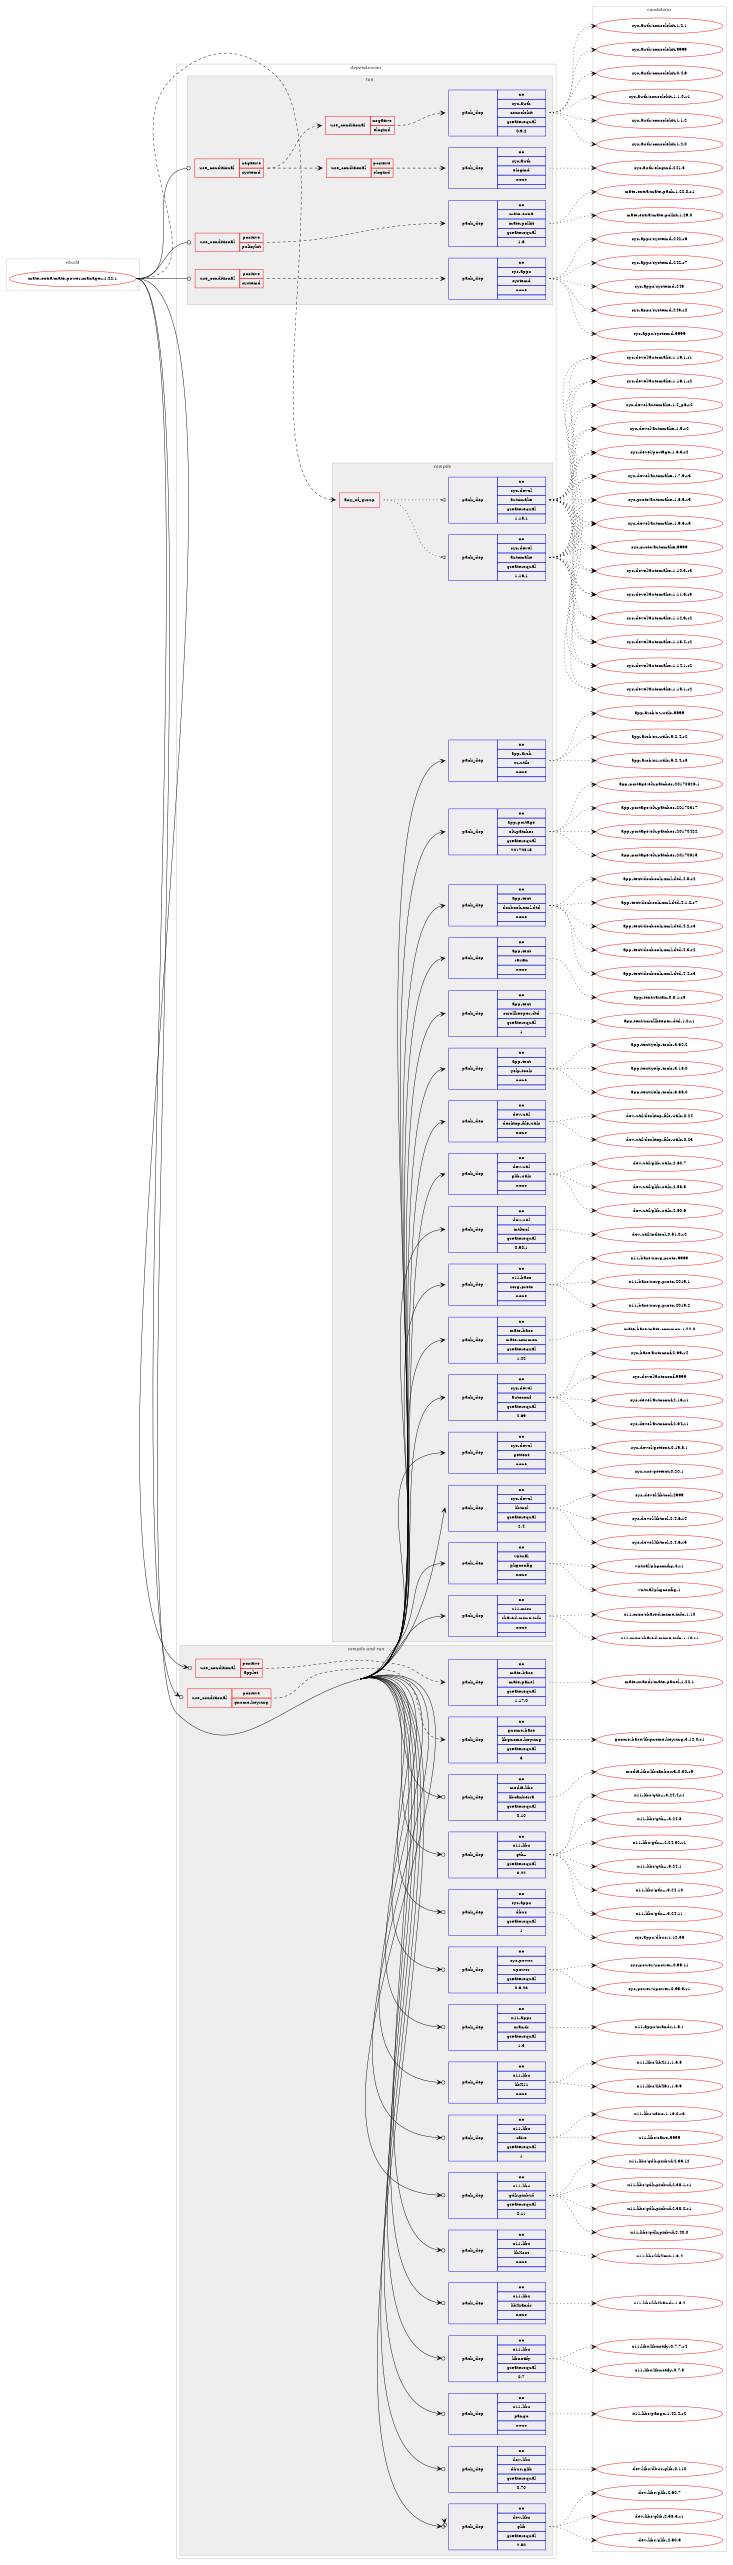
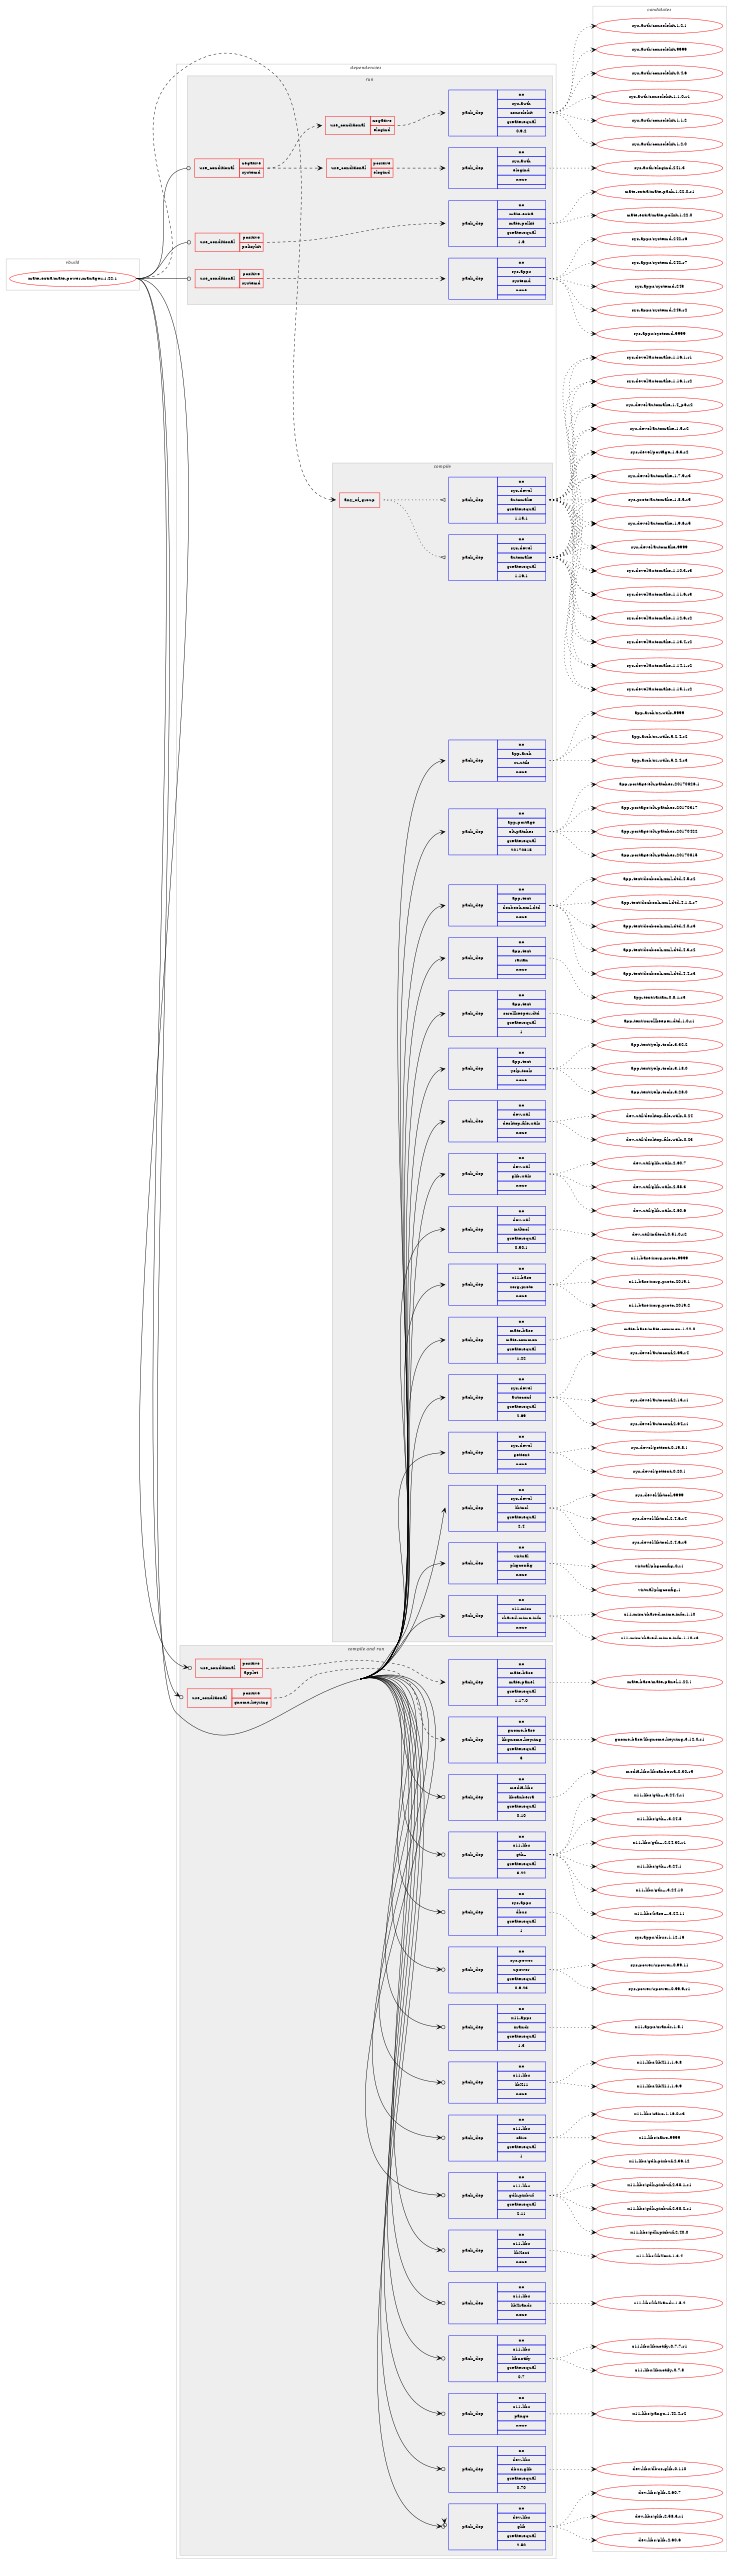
node "mate-extra/mate-polkit-1.29.0": label "mate-extra/mate-polkit-1.29.0" -> "mate-extra/mate-polkit-1.22.0"
node "sys-proto/automake-9999": label "sys-proto/automake-9999" -> "sys-devel/automake-9999"
node "app-text/docbook-xml-dtd-4.2-r3": label "app-text/docbook-xml-dtd-4.2-r3" -> "app-text/docbook-xml-dtd-4.0-r3"
node "app-text/yelp-tools-3.38.0": label "app-text/yelp-tools-3.38.0" -> "app-text/yelp-tools-3.28.0"
node "sys-base/autoconf-2.69-r4": label "sys-base/autoconf-2.69-r4" -> "sys-devel/autoconf-2.69-r4"
node "sys-devel/autoconf-9999": removed
node "sys-use/gettext-0.20.1": label "sys-use/gettext-0.20.1" -> "sys-devel/gettext-0.20.1"
node "sys-devel/libtool-2999": label "sys-devel/libtool-2999" -> "sys-devel/libtool-9999"
node "x11-misc/shared-mime-info-1.10-r1": label "x11-misc/shared-mime-info-1.10-r1" -> "x11-misc/shared-mime-info-1.10-r3"
node "mate-xrandr/mate-panel-1.22.1": label "mate-xrandr/mate-panel-1.22.1" -> "mate-base/mate-panel-1.22.1"
node "x11-libs/gtk+-3.24.11": label "x11-libs/gtk+-3.24.11" -> "x11-libs/base+-3.24.11"
node "sys-apps/dbus-1.12.36": label "sys-apps/dbus-1.12.36" -> "sys-apps/dbus-1.12.16"
node "x11-libs/libX61-1.6.9": label "x11-libs/libX61-1.6.9" -> "x11-libs/libX11-1.6.9"
node "x11-libs/libnotify-0.7.7-r4": label "x11-libs/libnotify-0.7.7-r4" -> "x11-libs/libnotify-0.7.7-r1"
